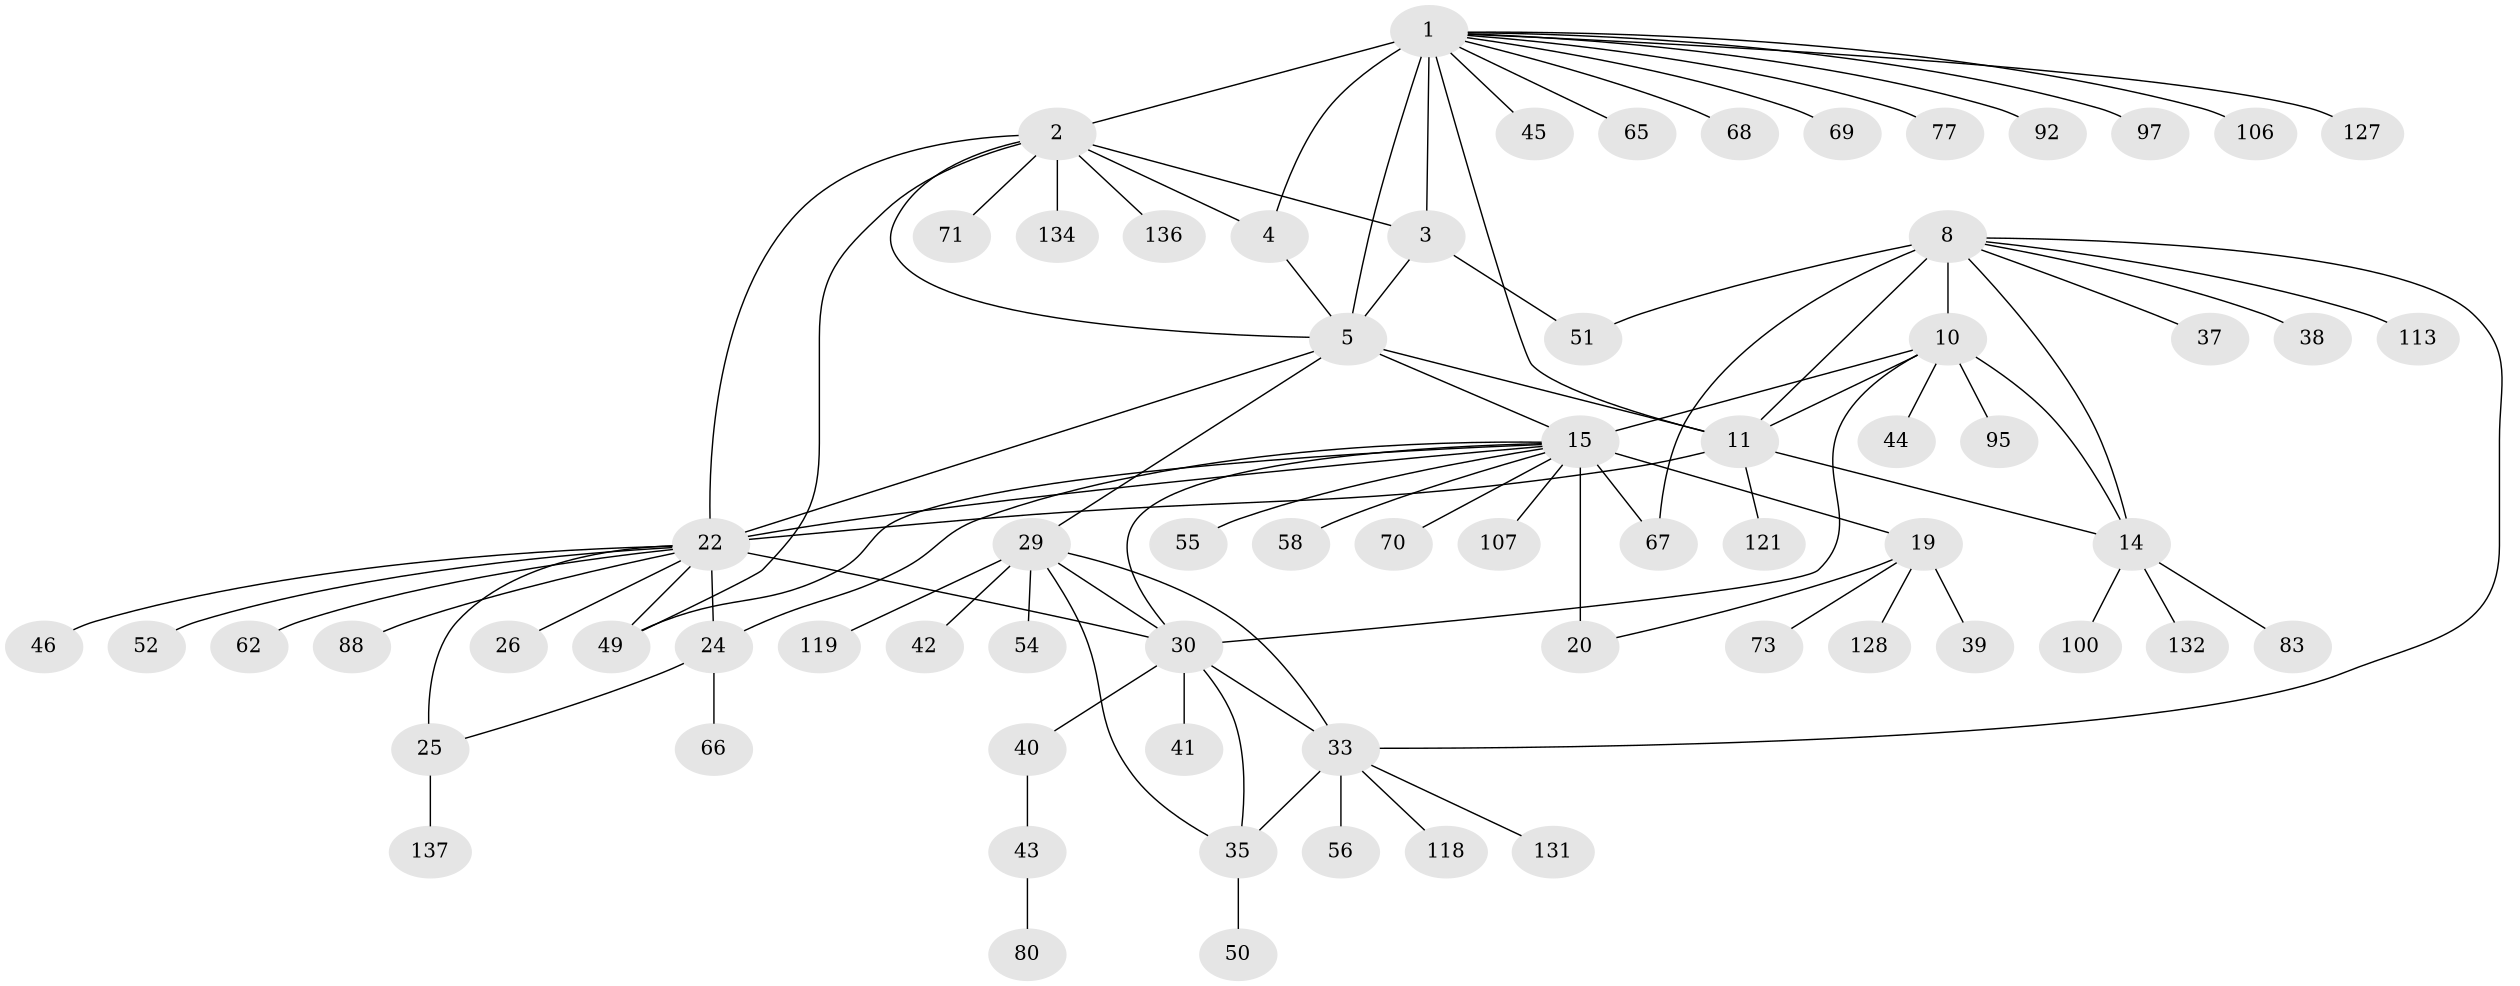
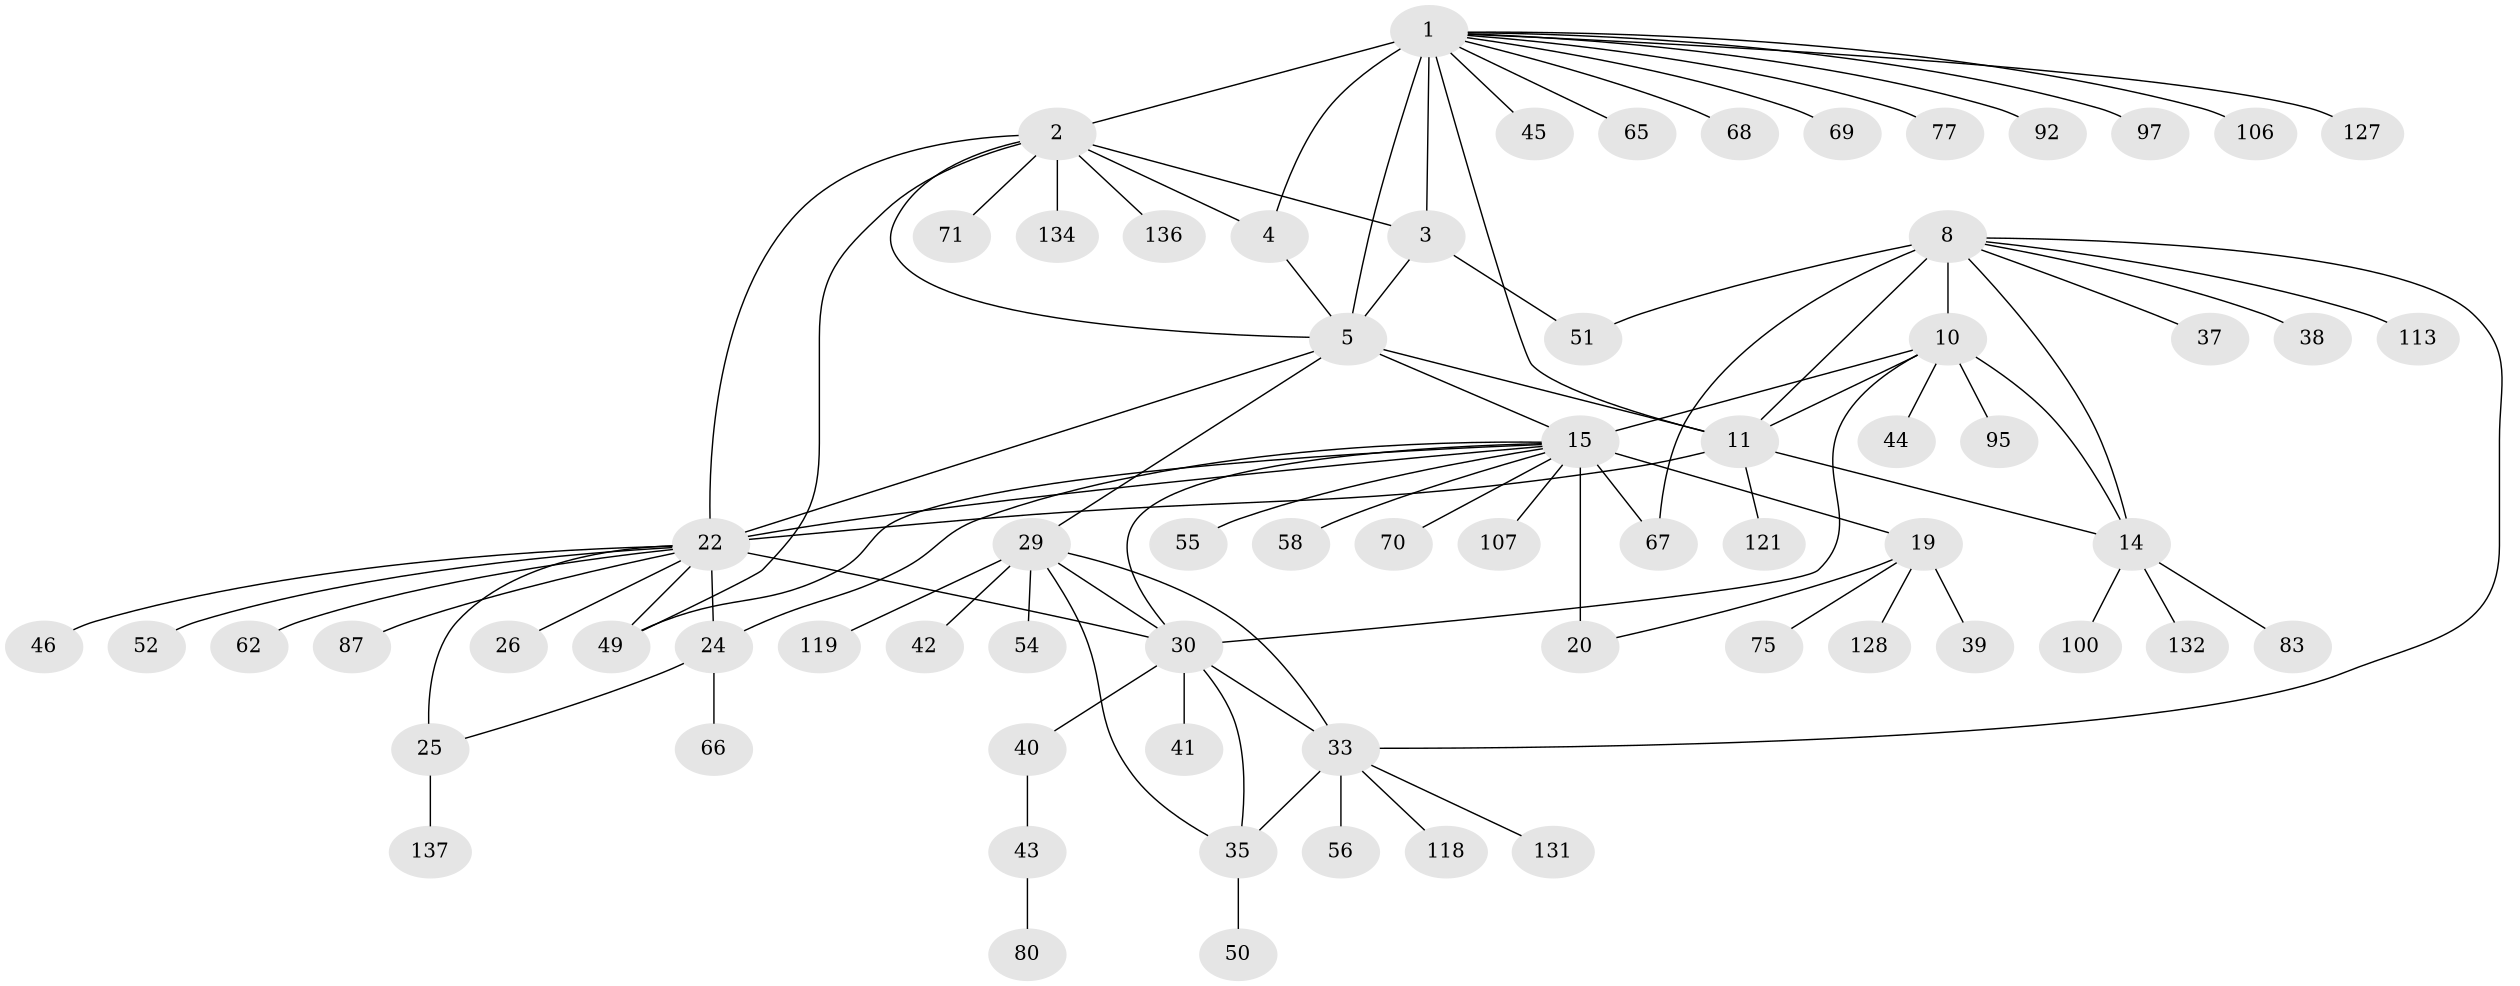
node "88": label "88" -> "87"
node "73": label "73" -> "75"
